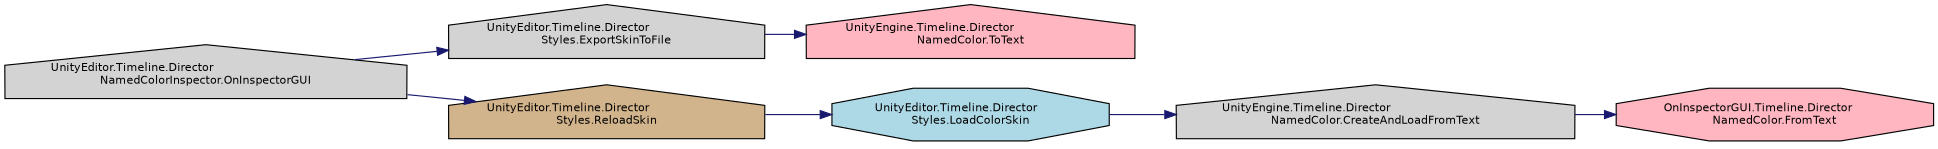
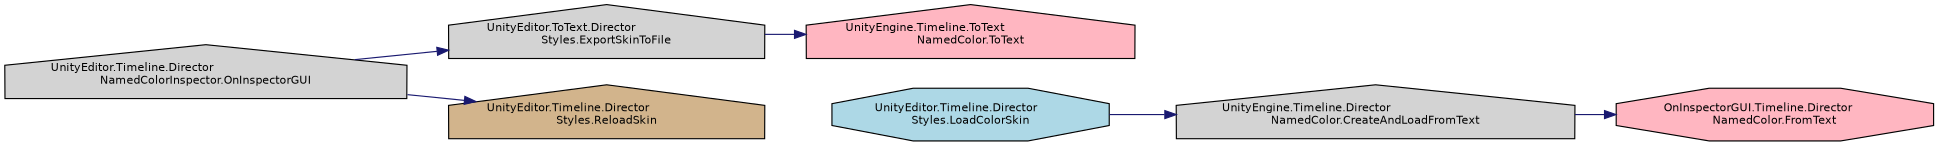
node "UnityEditor.Timeline.Director Styles.ExportSkinToFile": label "UnityEditor.Timeline.Director Styles.ExportSkinToFile" -> "UnityEditor.ToText.Director Styles.ExportSkinToFile"
node "UnityEngine.Timeline.Director NamedColor.ToText": label "UnityEngine.Timeline.Director NamedColor.ToText" -> "UnityEngine.Timeline.ToText NamedColor.ToText"
edge "UnityEditor.Timeline.Director Styles.ReloadSkin" -> "UnityEditor.Timeline.Director Styles.LoadColorSkin": removed
